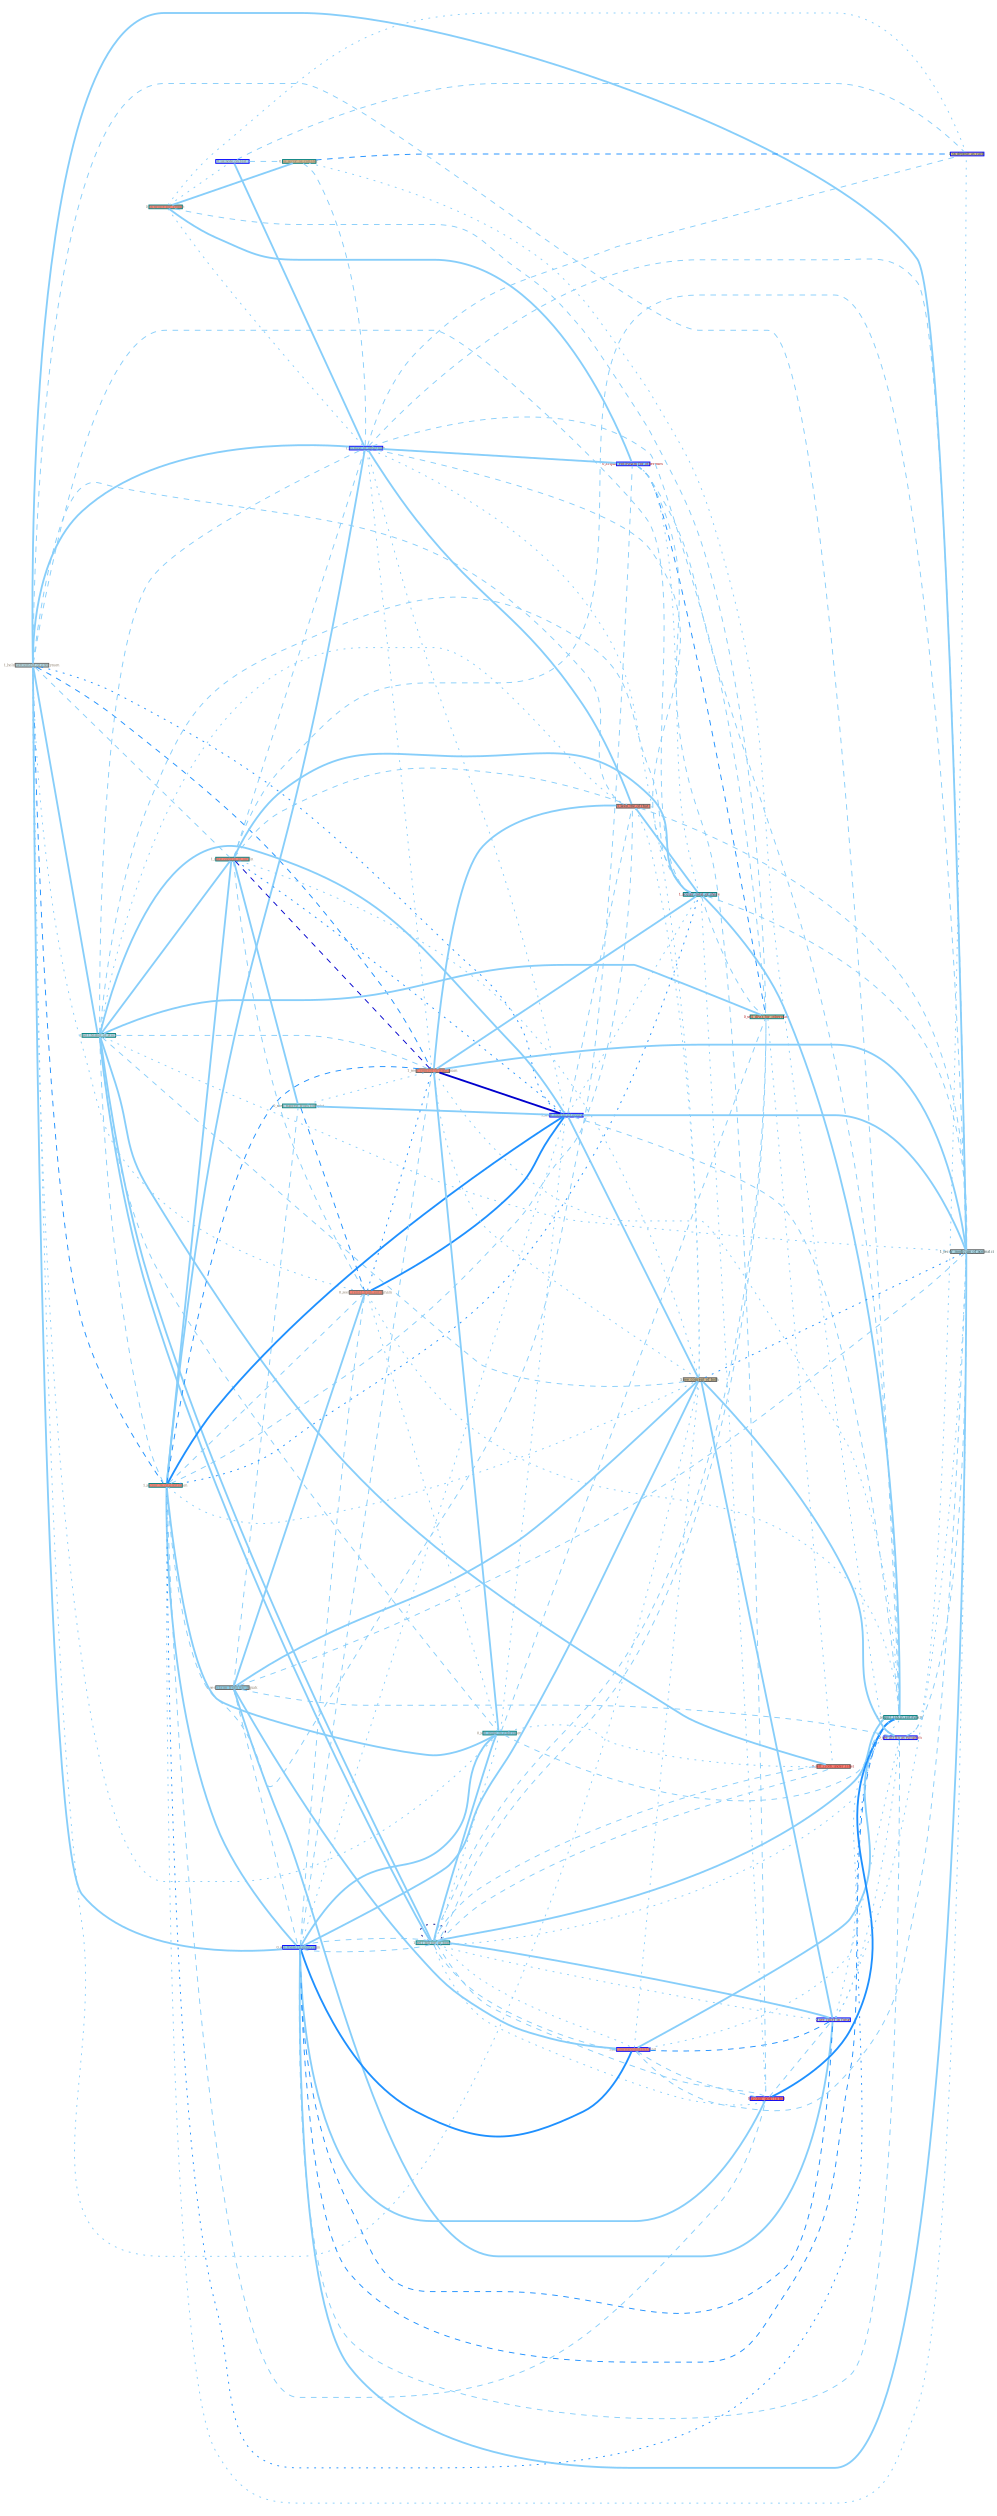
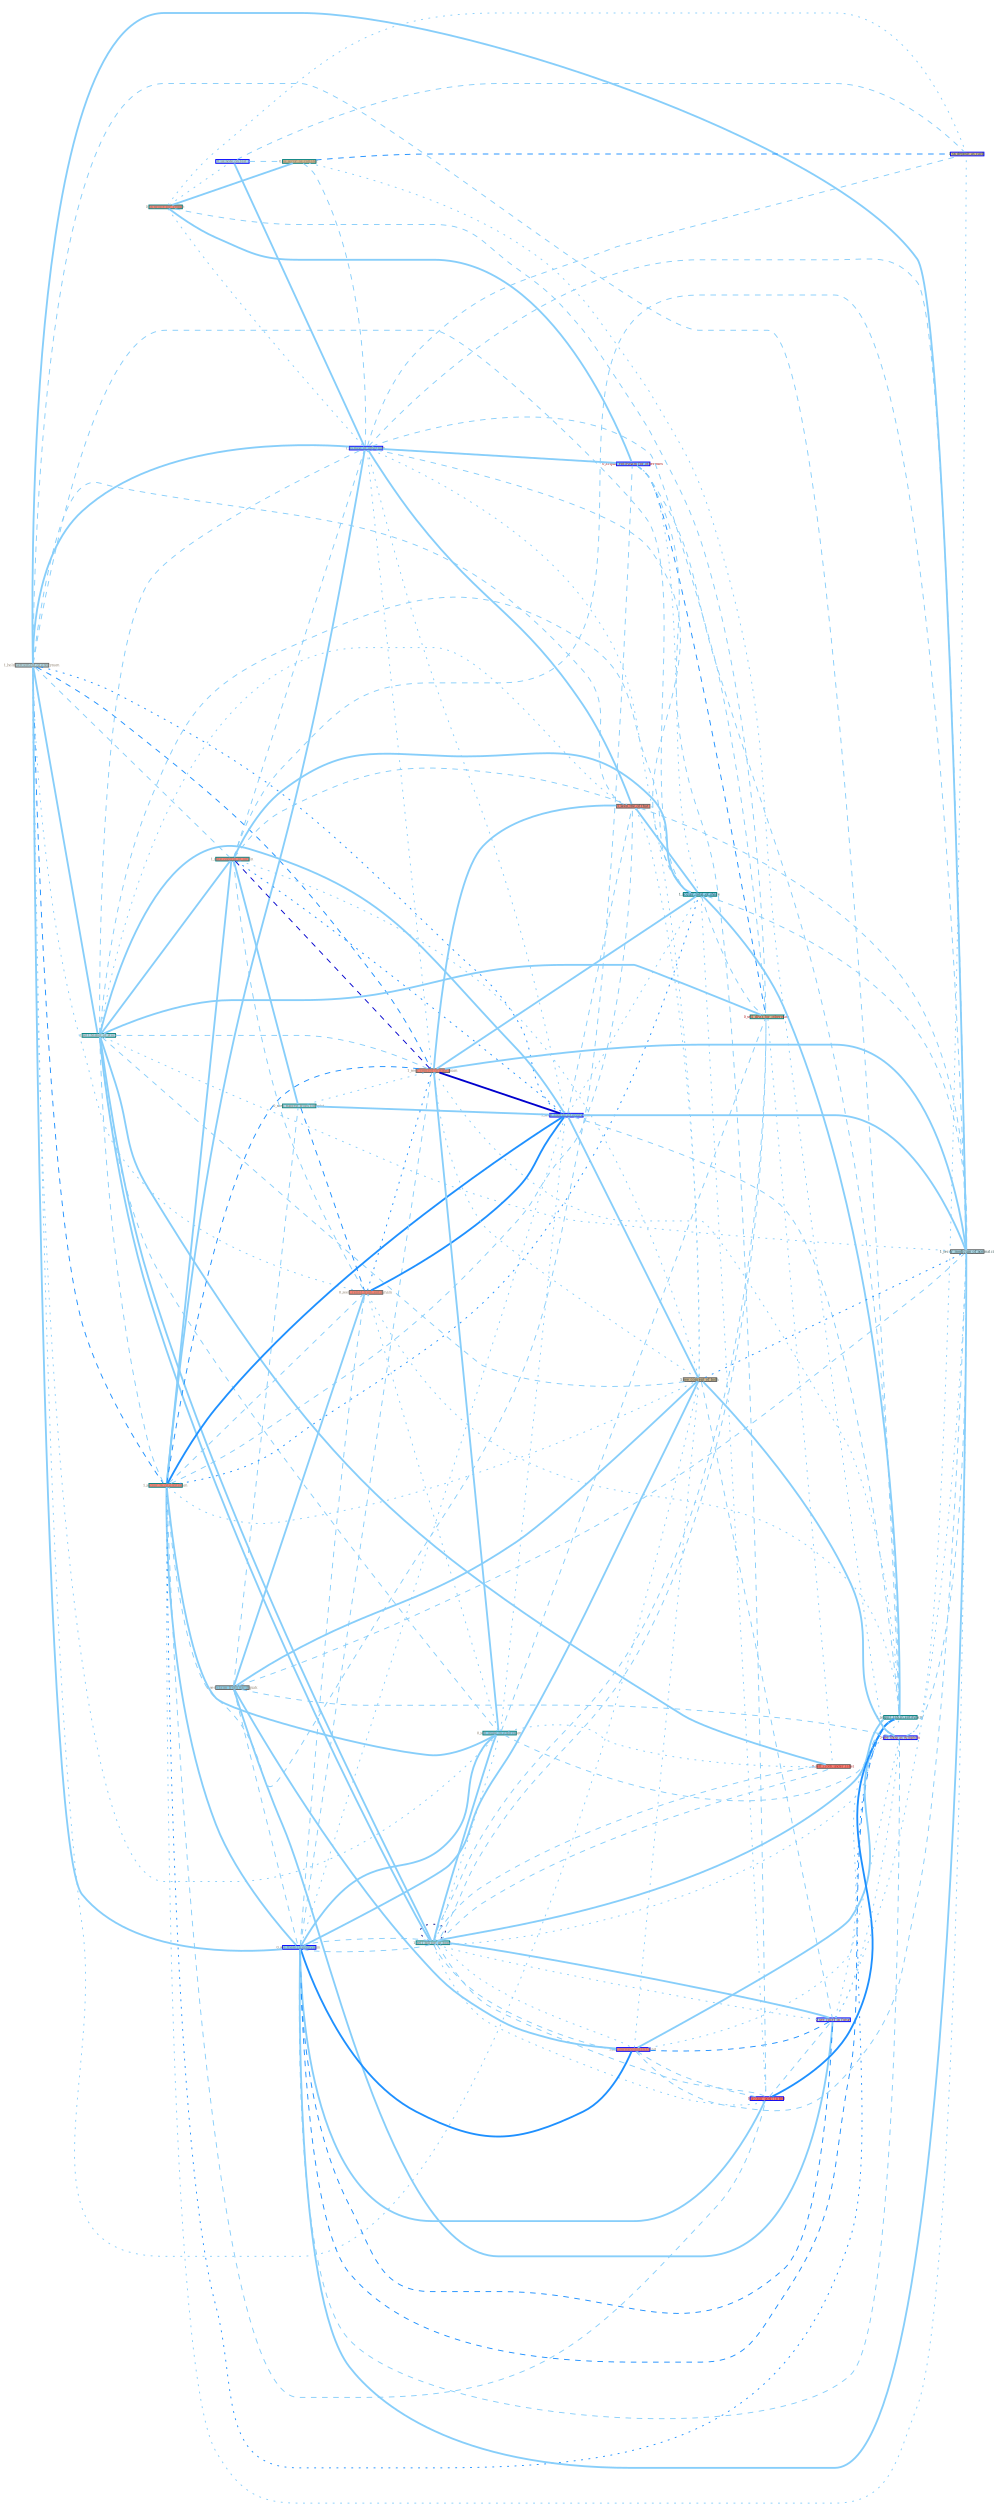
node "1_acquir_total_of_share": fontcolor #b22222 -> #2f4f4f
edge "1_see_concept_of_both" -- "0_see_chief_in_futur": style bold -> dashed
node "0_see_airlin_as_symptom": label "0_see_airlin_as_symptom" -> "0_see_shop_as_symptom"
